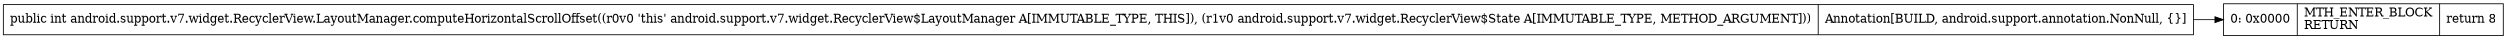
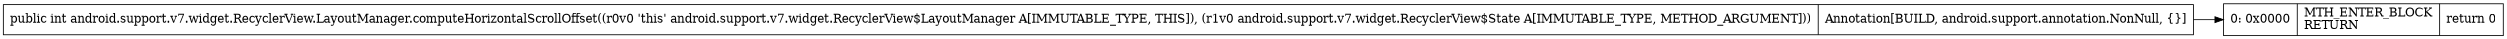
node "0: 0x0000": text "return 8" -> "return 0"
